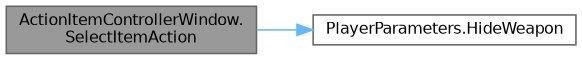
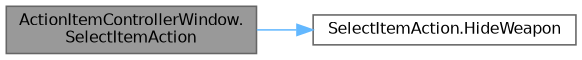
node "PlayerParameters.HideWeapon": label "PlayerParameters.HideWeapon" -> "SelectItemAction.HideWeapon"
